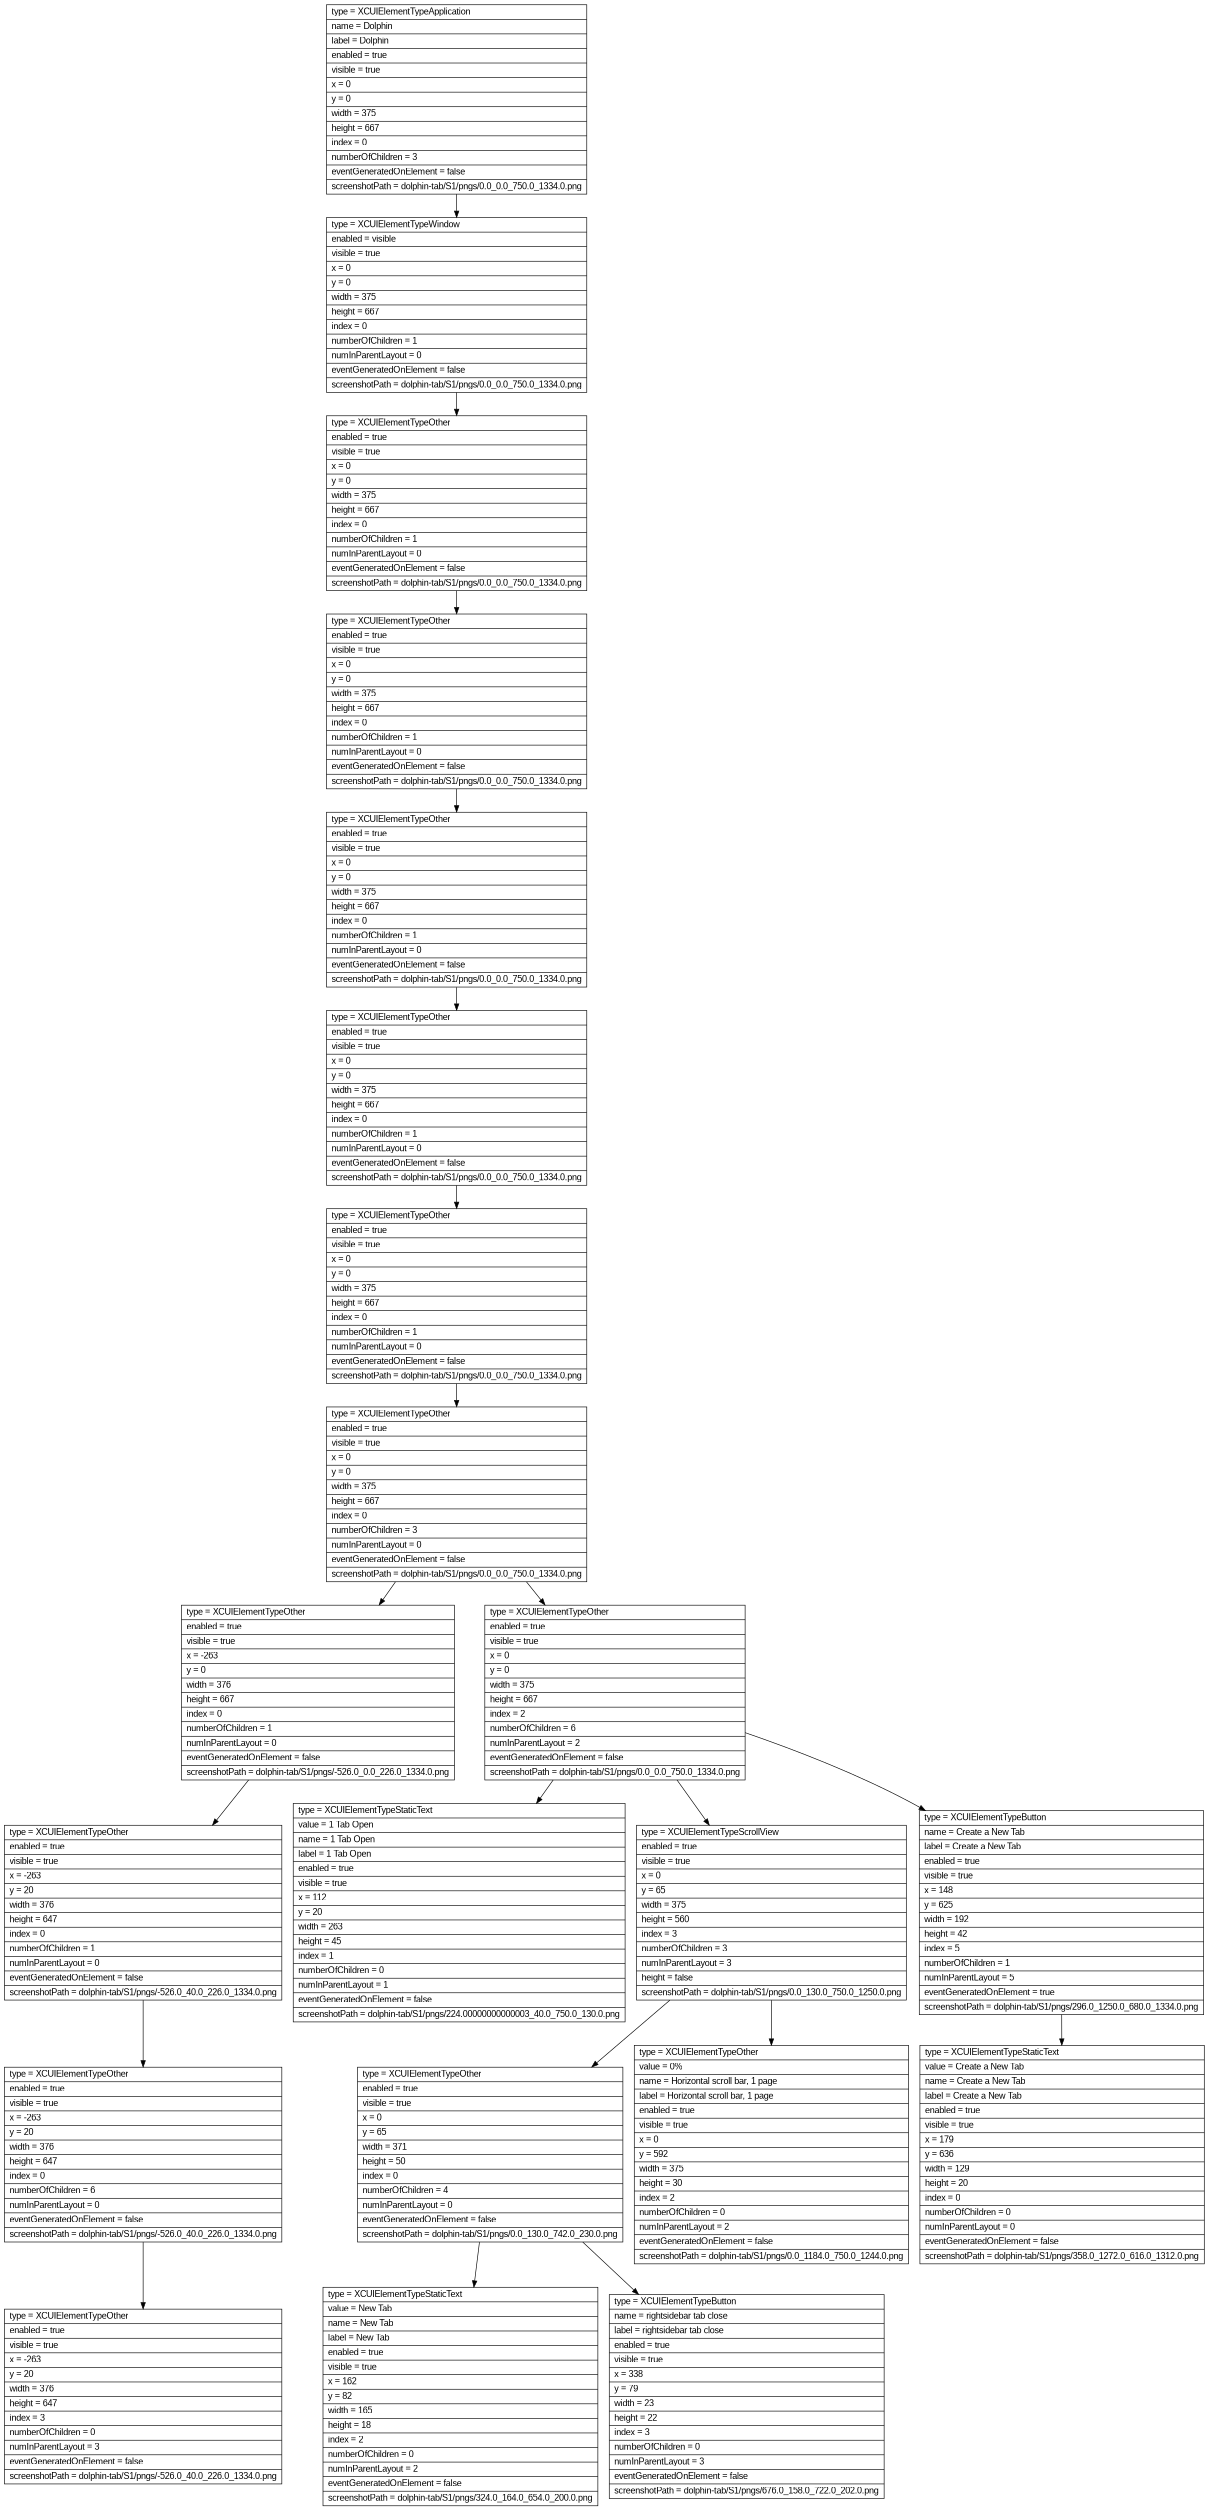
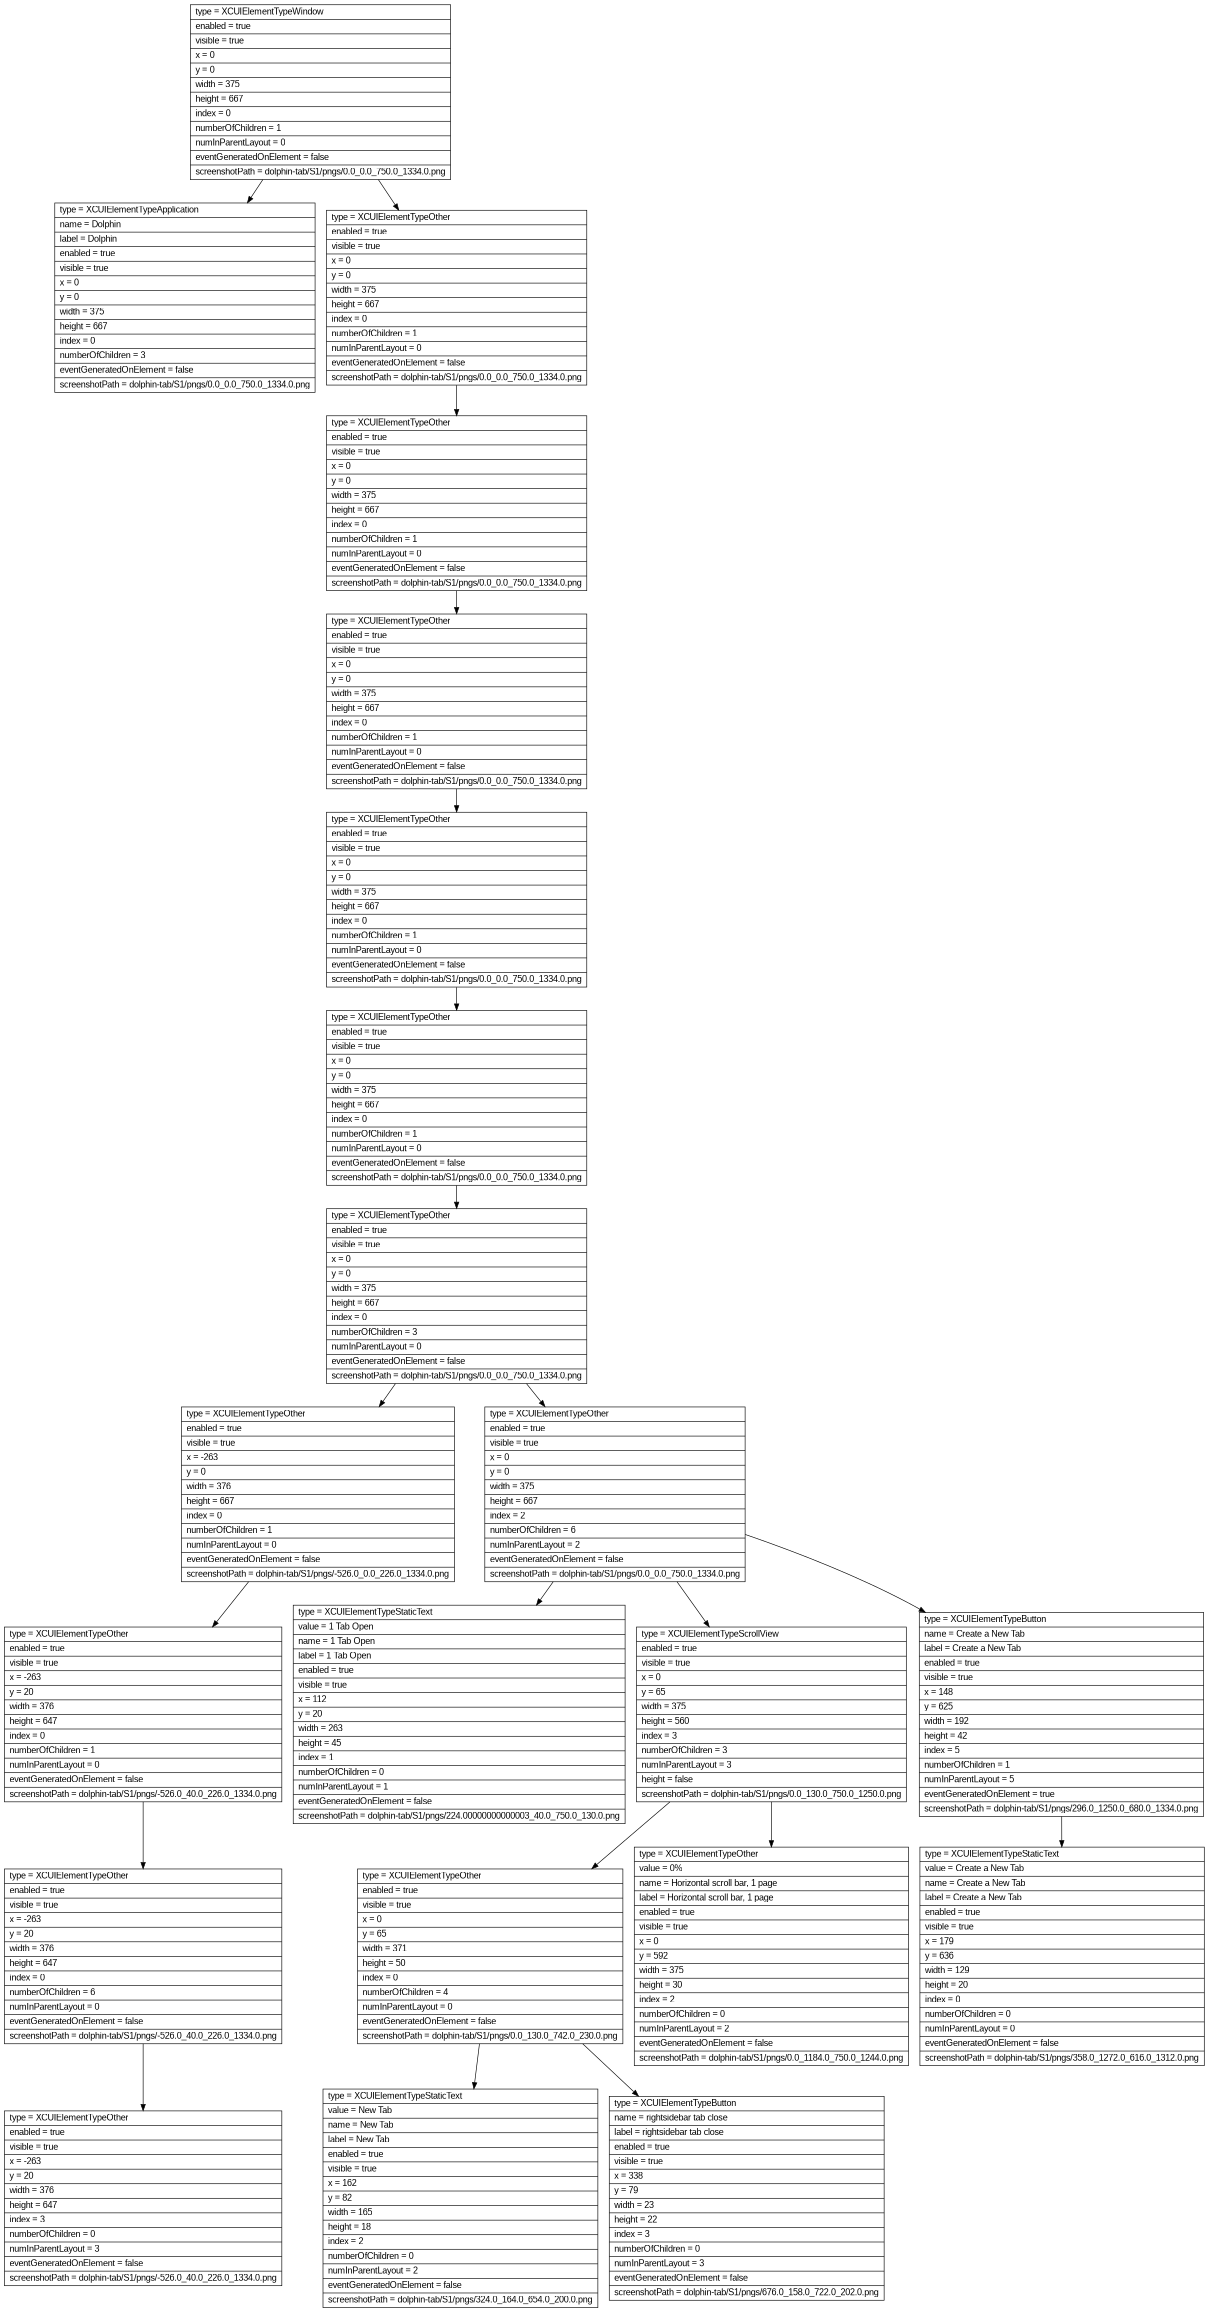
edge "type = XCUIElementTypeApplication" -> "type = XCUIElementTypeWindow": reversed
node "type = XCUIElementTypeWindow": text "enabled = visible" -> "enabled = true"
